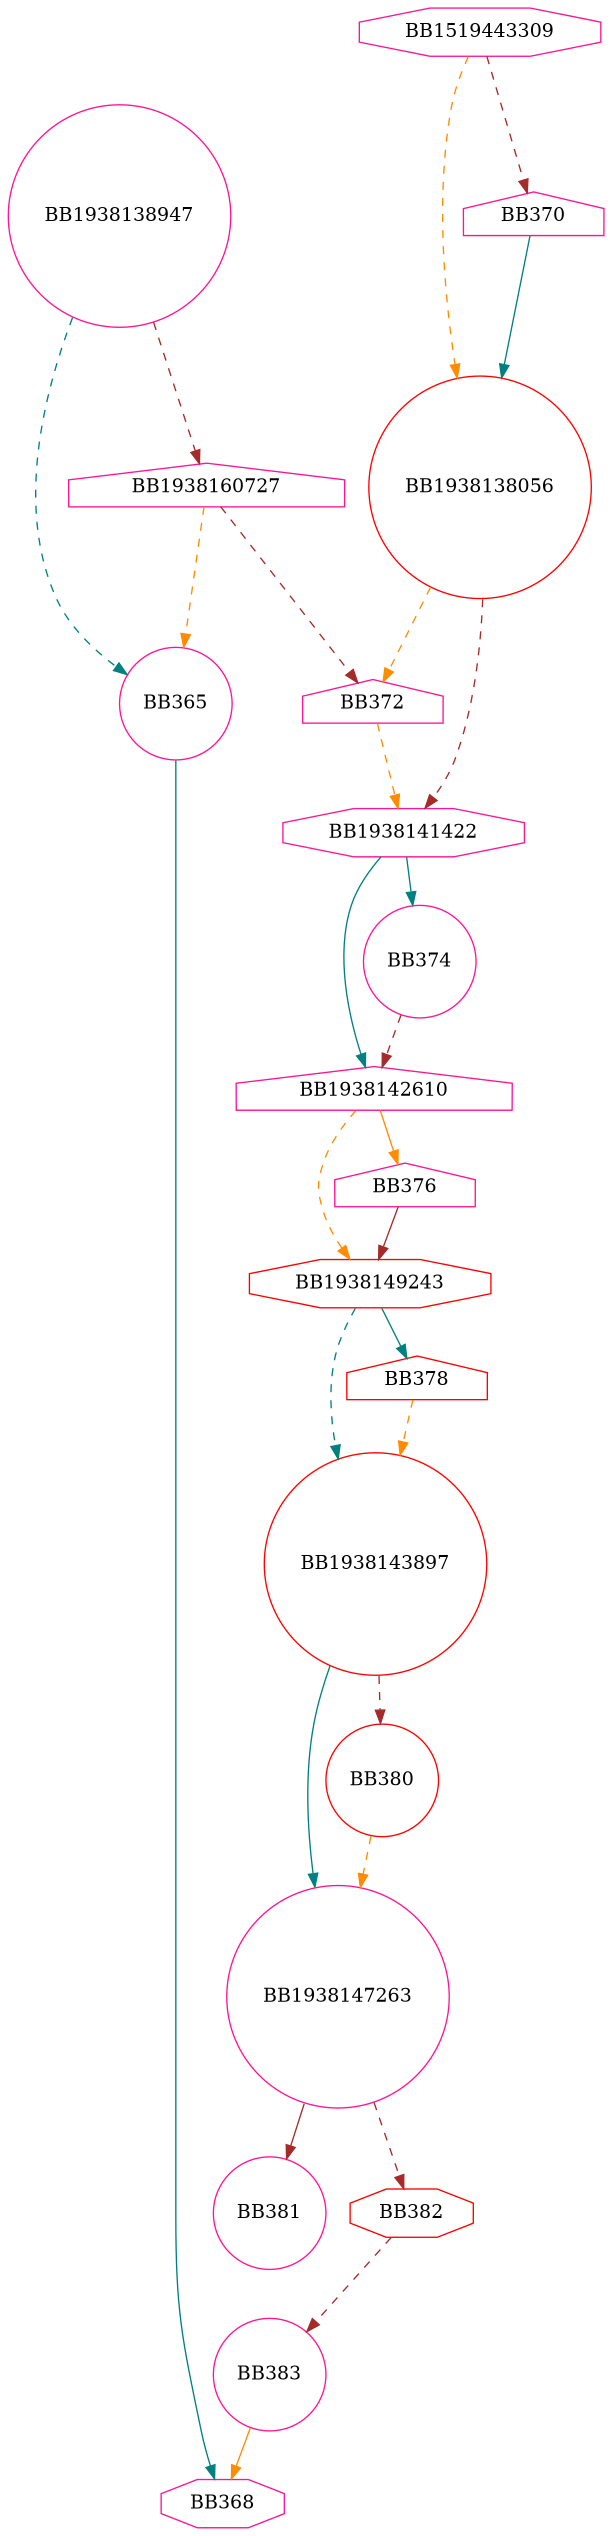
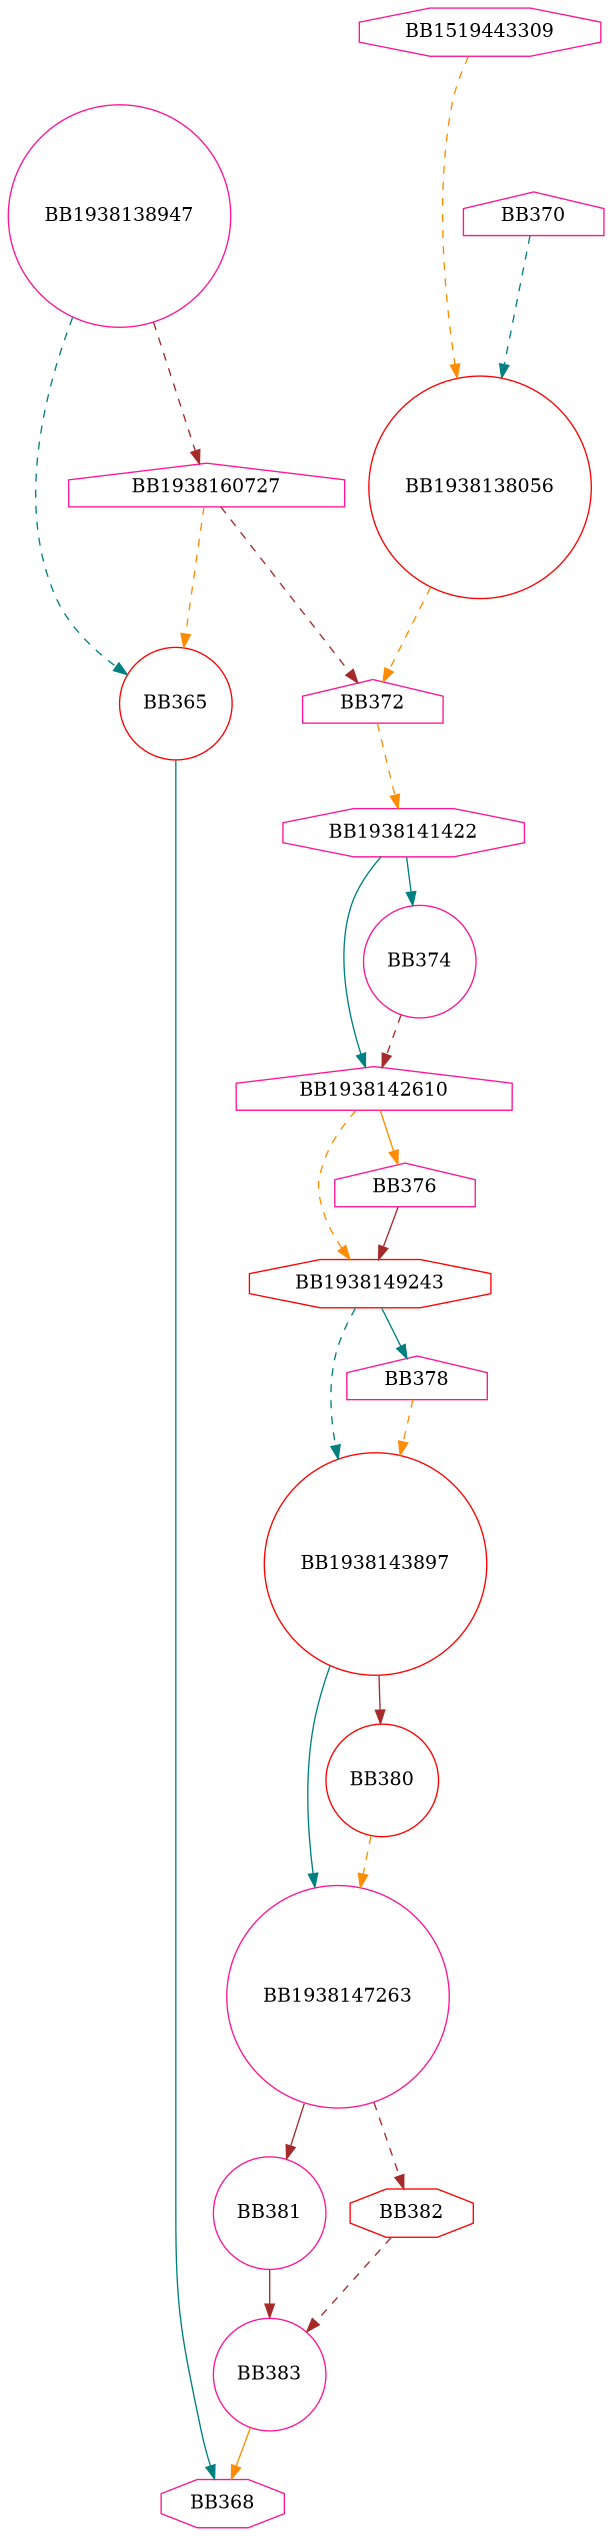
edge "BB1519443309" -> "BB370": removed
edge "BB370" -> "BB1938138056": style solid -> dashed
edge "BB1938138056" -> "BB1938141422": removed
node "BB365": color deeppink -> red
node "BB378": color red -> deeppink
edge "BB1938143897" -> "BB380": style dashed -> solid
edge "BB381" -> "BB383": added
